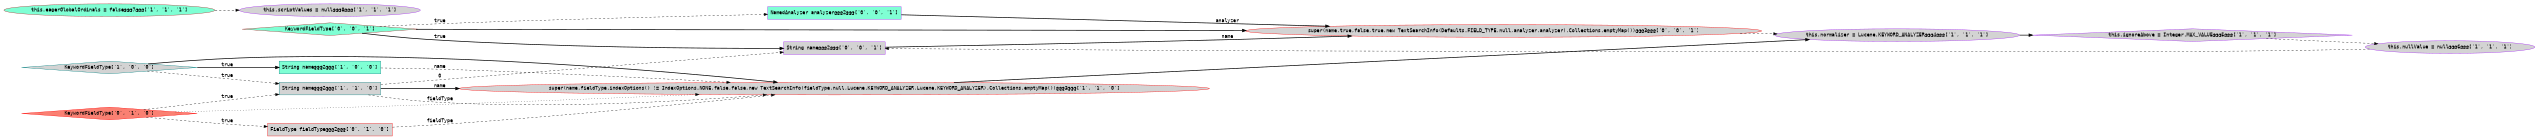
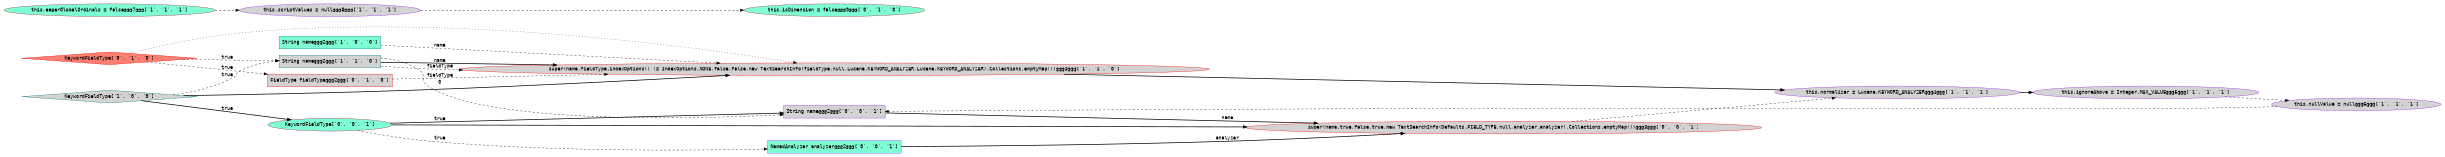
node "this.isDimension = false@@@9@@@['0', '1', '0']": added
node "KeywordFieldType['0', '0', '1']": shape diamond -> ellipse
node "this.ignoreAbove = Integer.MAX_VALUE@@@5@@@['1', '1', '1']": shape diamond -> ellipse
edge "KeywordFieldType['1', '0', '0']" -> "String name@@@2@@@['1', '0', '0']": now "KeywordFieldType['1', '0', '0']" -> "KeywordFieldType['0', '0', '1']"
